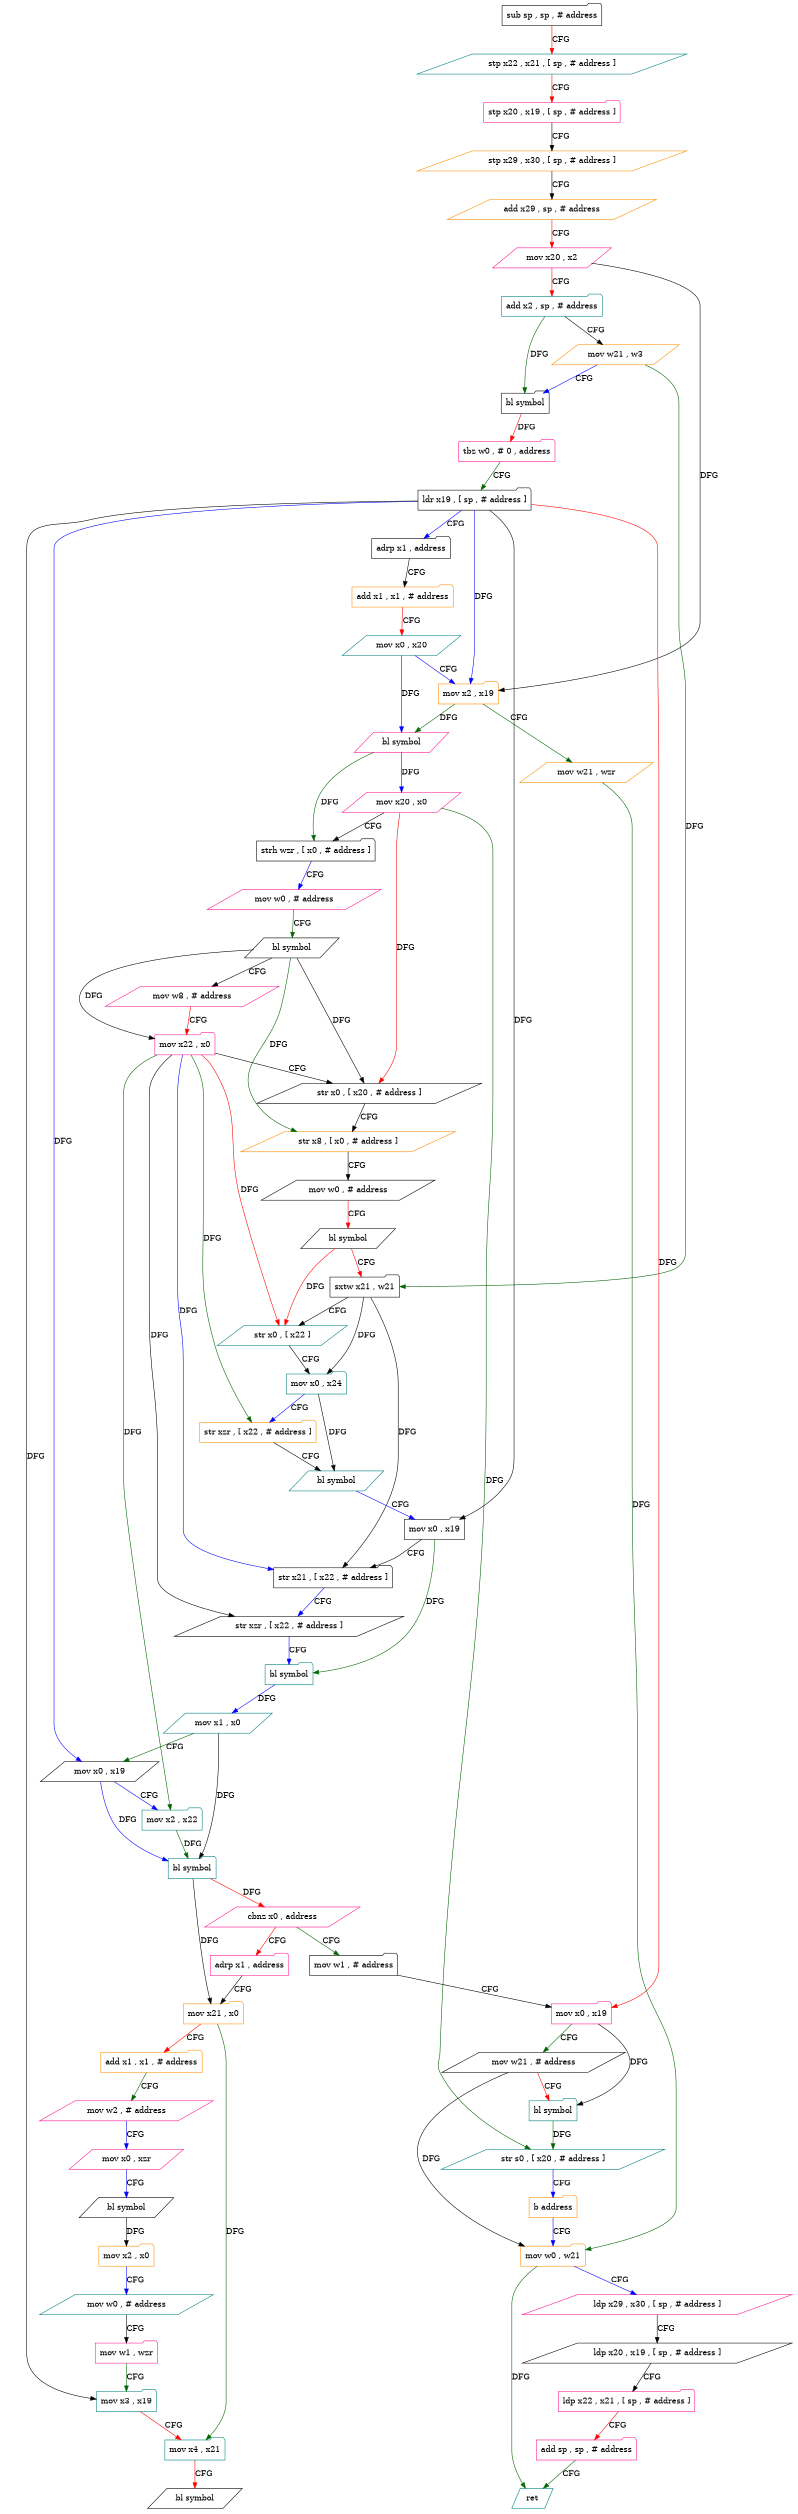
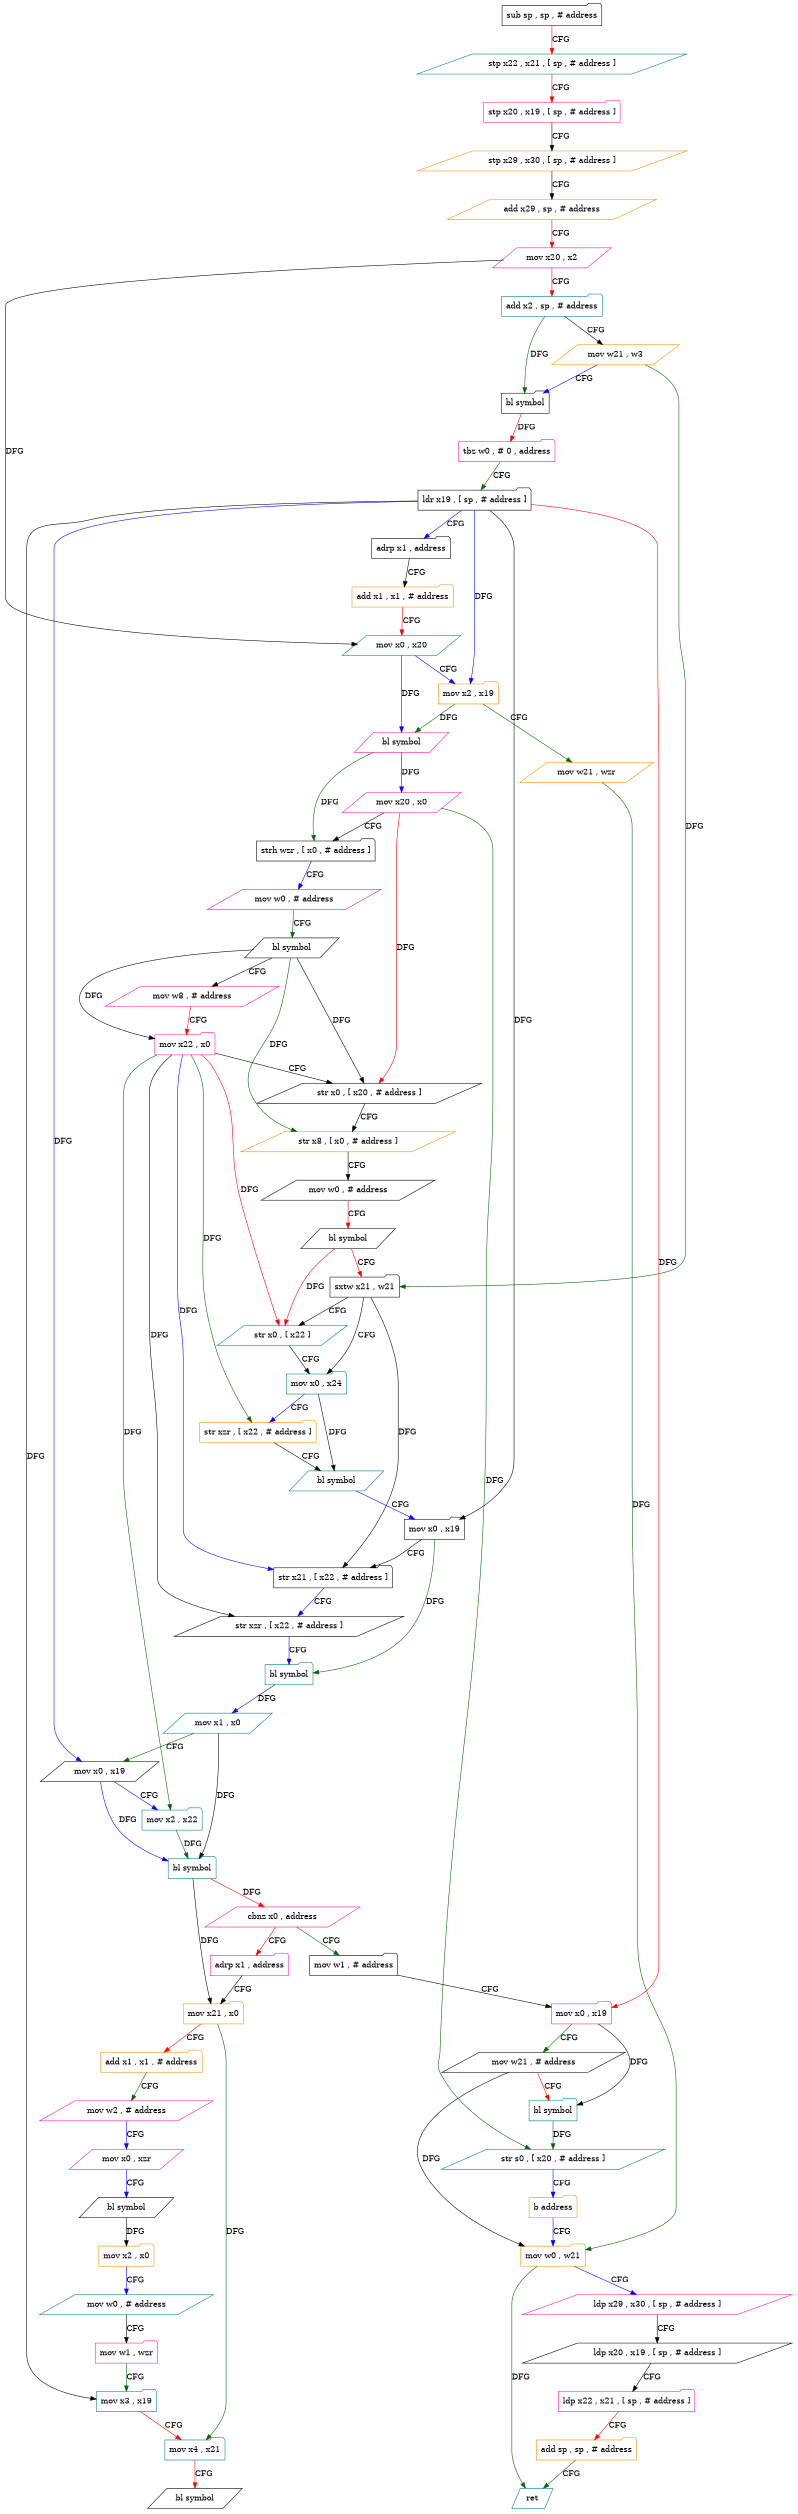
edge "mov x20 , x2" -> "mov x2 , x19": now "mov x20 , x2" -> "mov x0 , x20"
edge "sxtw x21 , w21" -> "mov x0 , x24": label "DFG" -> "CFG"
node "add sp , sp , # address": color deeppink -> darkorange
